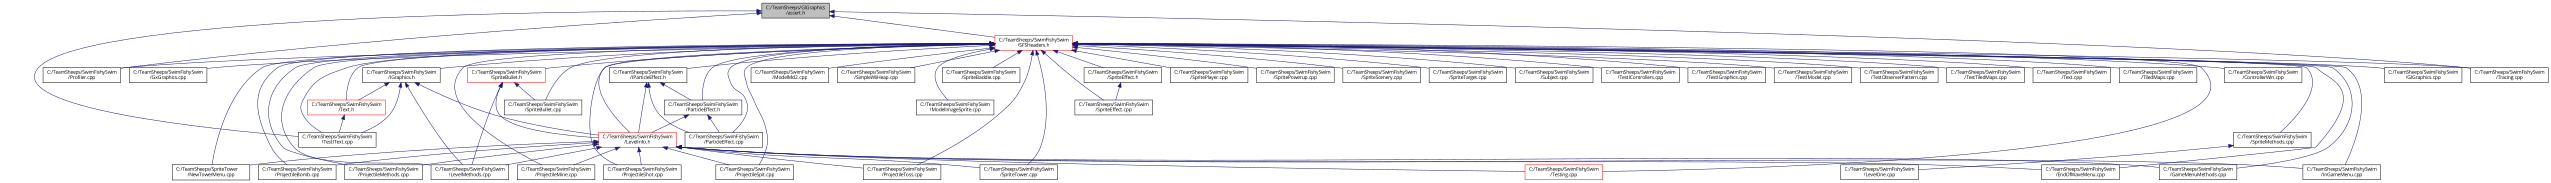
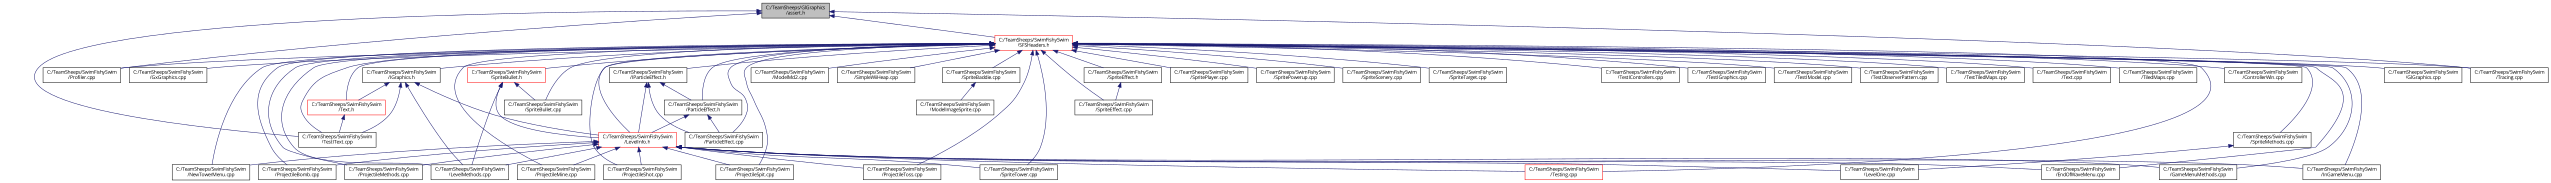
edge "C:/TeamSheeps/SwimFishySwim /ModelImageSprite.cpp" -> "C:/TeamSheeps/SwimFishySwim /SFSHeaders.h": now "C:/TeamSheeps/SwimFishySwim /ModelImageSprite.cpp" -> "C:/TeamSheeps/SwimFishySwim /SpriteBaddie.cpp"
node "C:/TeamSheeps/SwimFishySwim /Subject.cpp": removed
edge "C:/TeamSheeps/SwimFishySwim /LevelOne.cpp" -> "C:/TeamSheeps/SwimFishySwim /LevelInfo.h": added
node "C:/TeamSheeps/SpriteTower /NewTowerMenu.cpp": label "C:/TeamSheeps/SpriteTower /NewTowerMenu.cpp" -> "C:/TeamSheeps/SwimFishySwim /NewTowerMenu.cpp"
